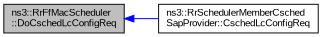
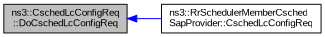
node "ns3::RrFfMacScheduler ::DoCschedLcConfigReq": label "ns3::RrFfMacScheduler ::DoCschedLcConfigReq" -> "ns3::CschedLcConfigReq ::DoCschedLcConfigReq"
